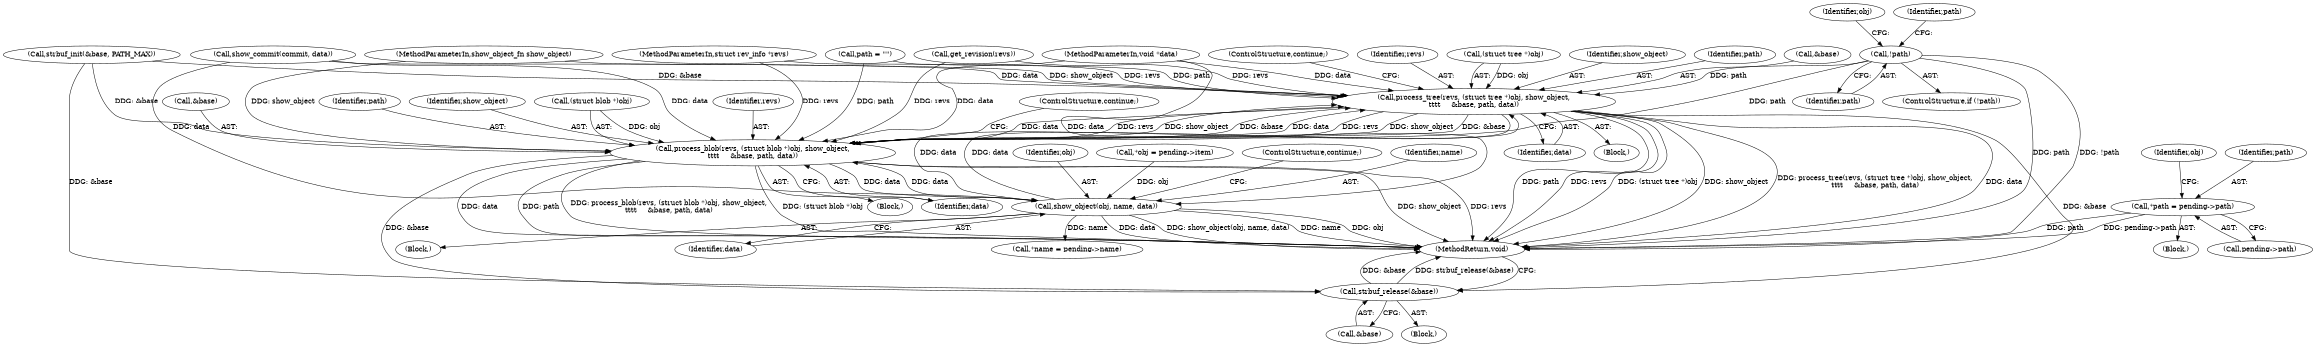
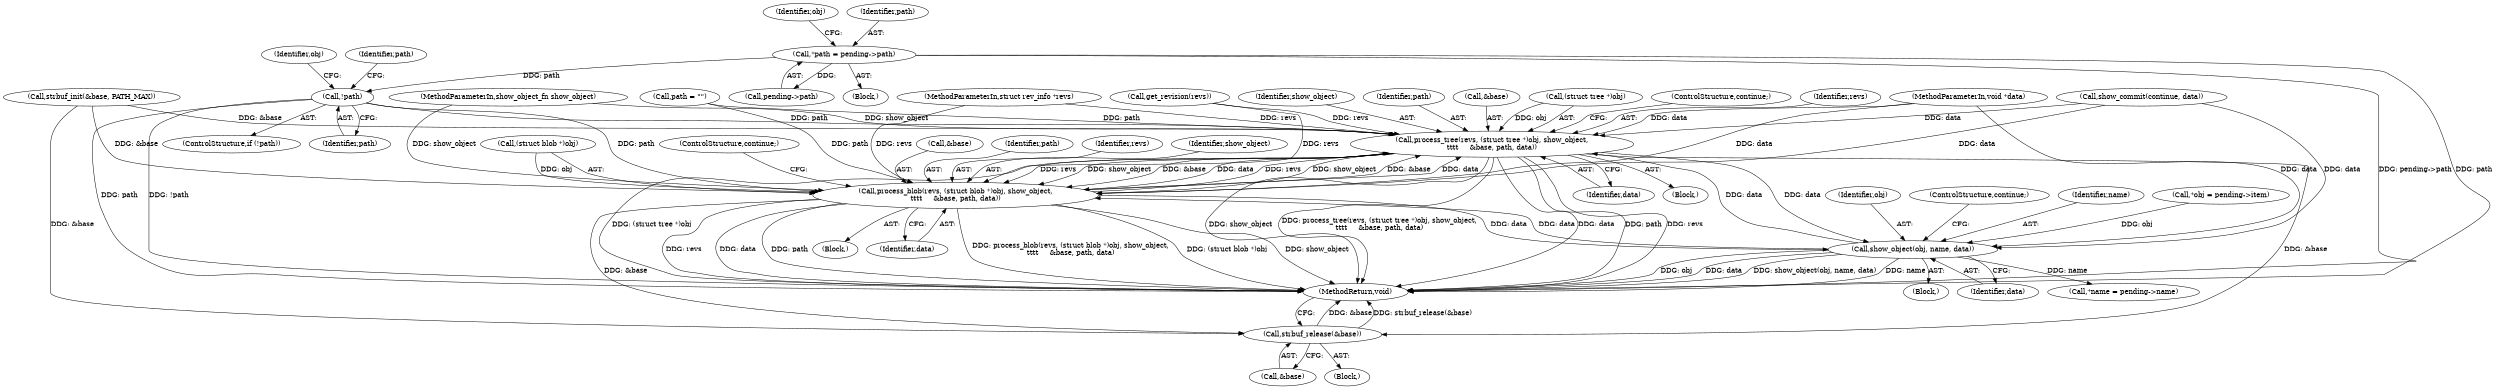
node "(Call,show_commit(commit, data))": label "(Call,show_commit(commit, data))" -> "(Call,show_commit(continue, data))"
edge "(Call,*path = pending->path)" -> "(Call,!path)": added, label "DDG: path"
edge "(Call,*path = pending->path)" -> "(Call,pending->path)": label "CFG: " -> "DDG: "
